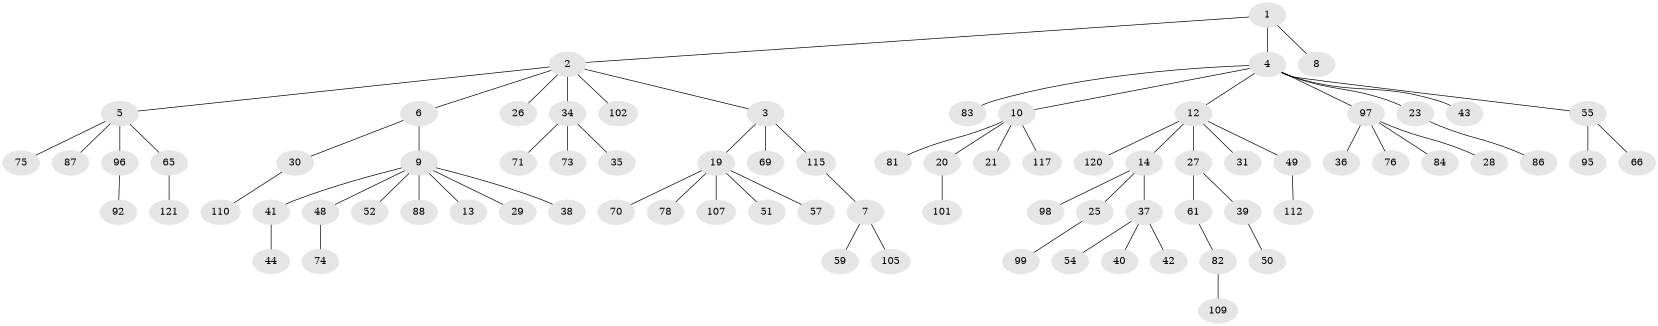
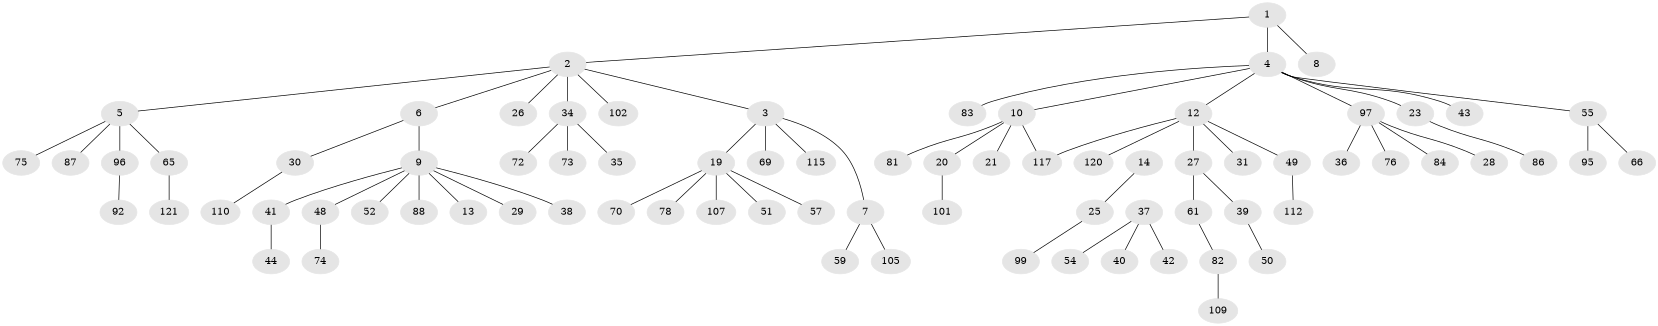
edge "12" -- "14": now "12" -- "117"
node "71": label "71" -> "72"
edge "115" -- "7": now "3" -- "7"
edge "14" -- "37": removed
node "98": removed
